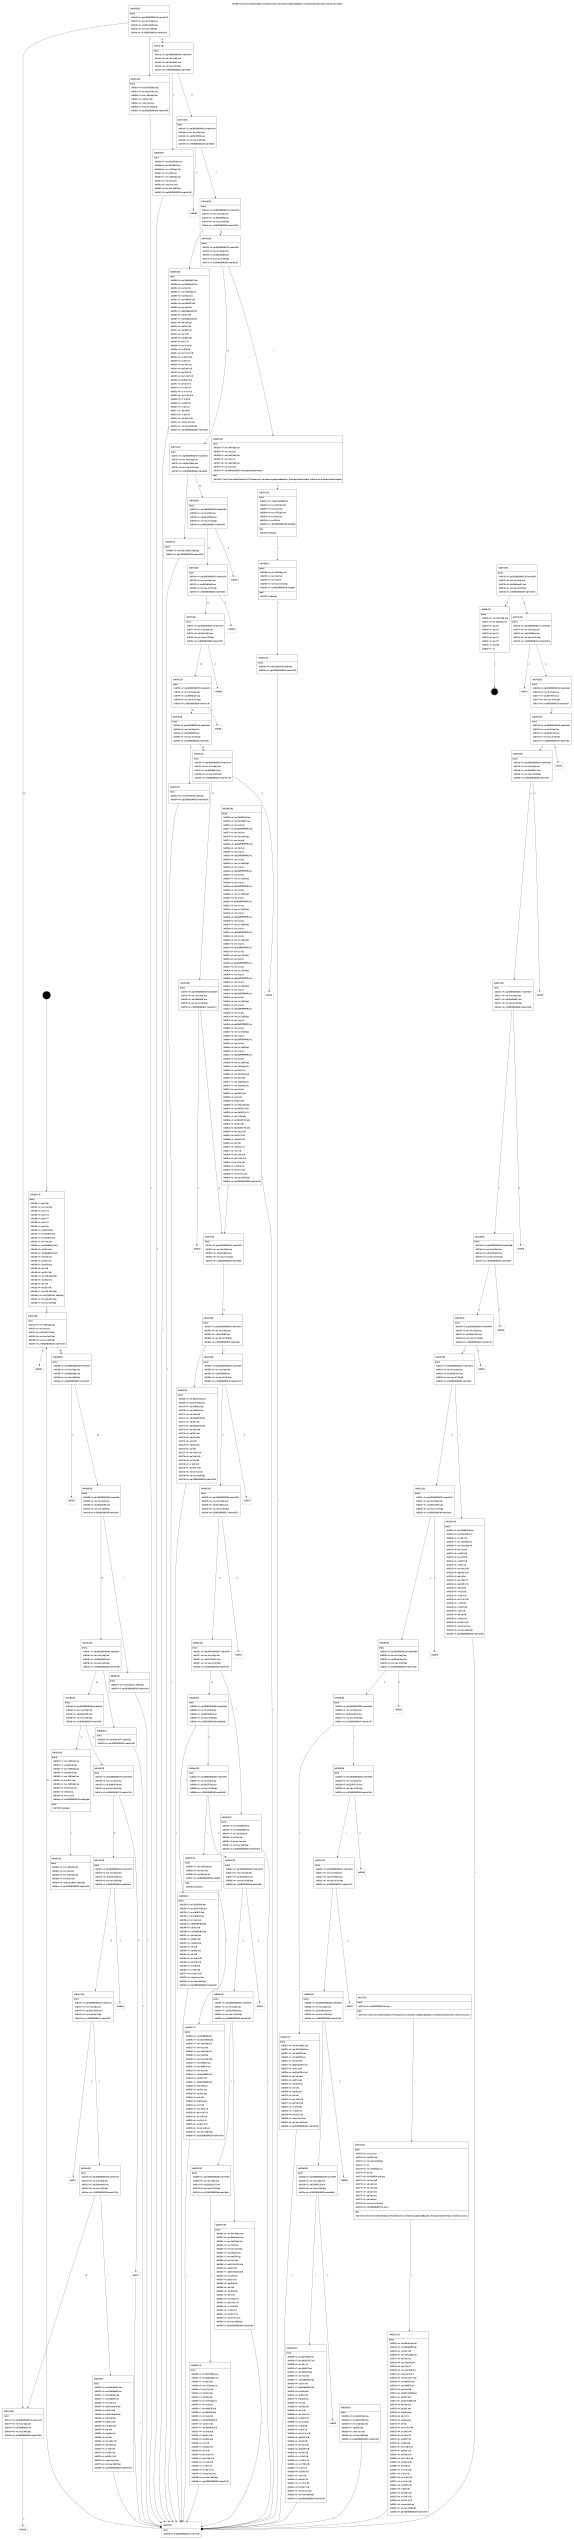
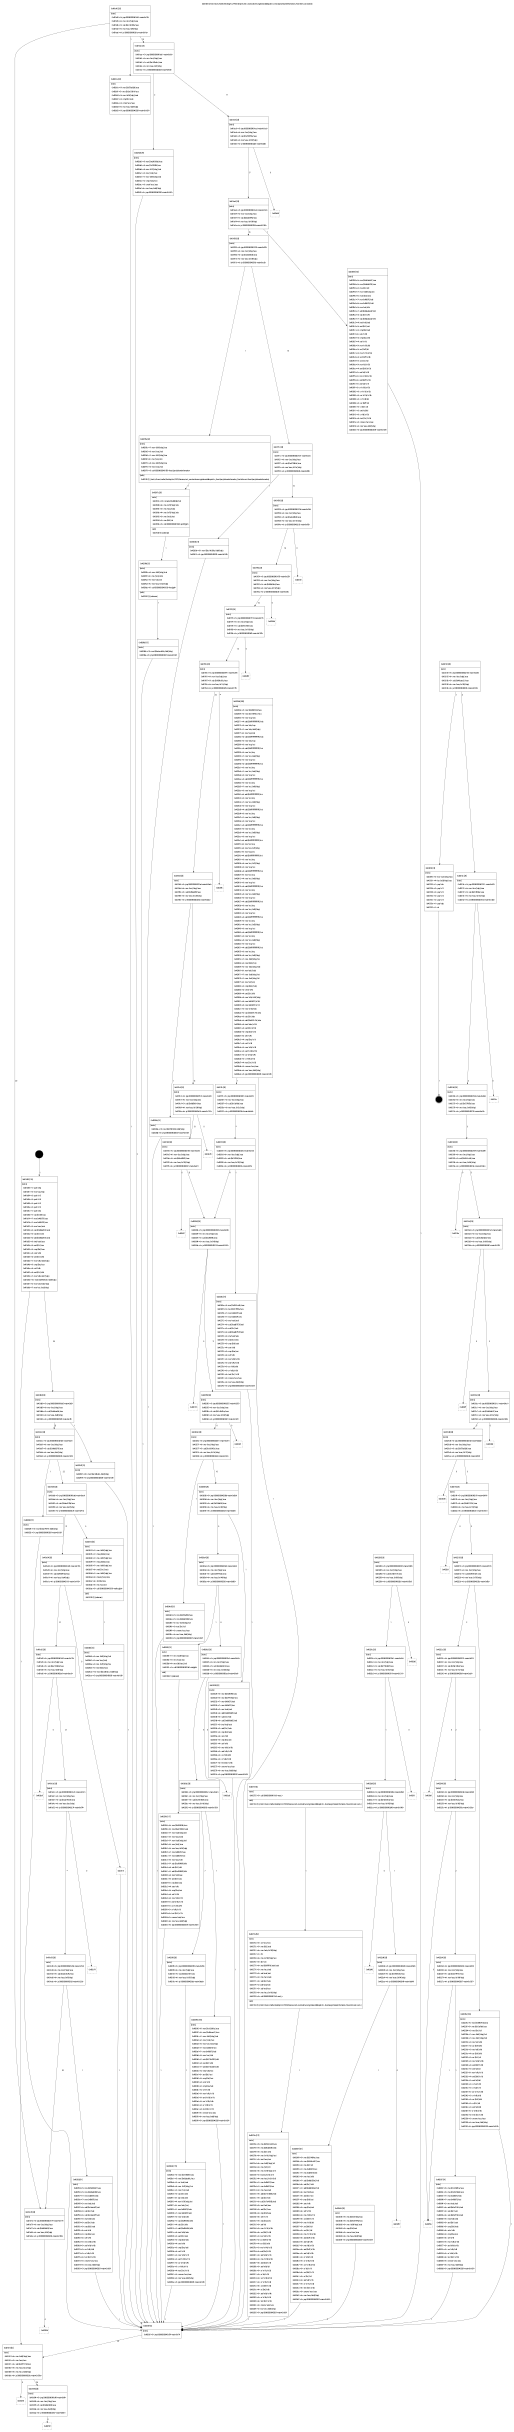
edge "0x401fe0 [28]" -> "0x401ffc [28]": now "0x401fe0 [28]" -> "0x402034 [28]"
edge "0x401d94 [28]" -> "0x401db0 [28]": now "0x401d00 [116]" -> "0x401db0 [28]"
edge "0x402264 [28]" -> "0x402280 [28]": now "0x402264 [28]" -> "0x402f0a"
